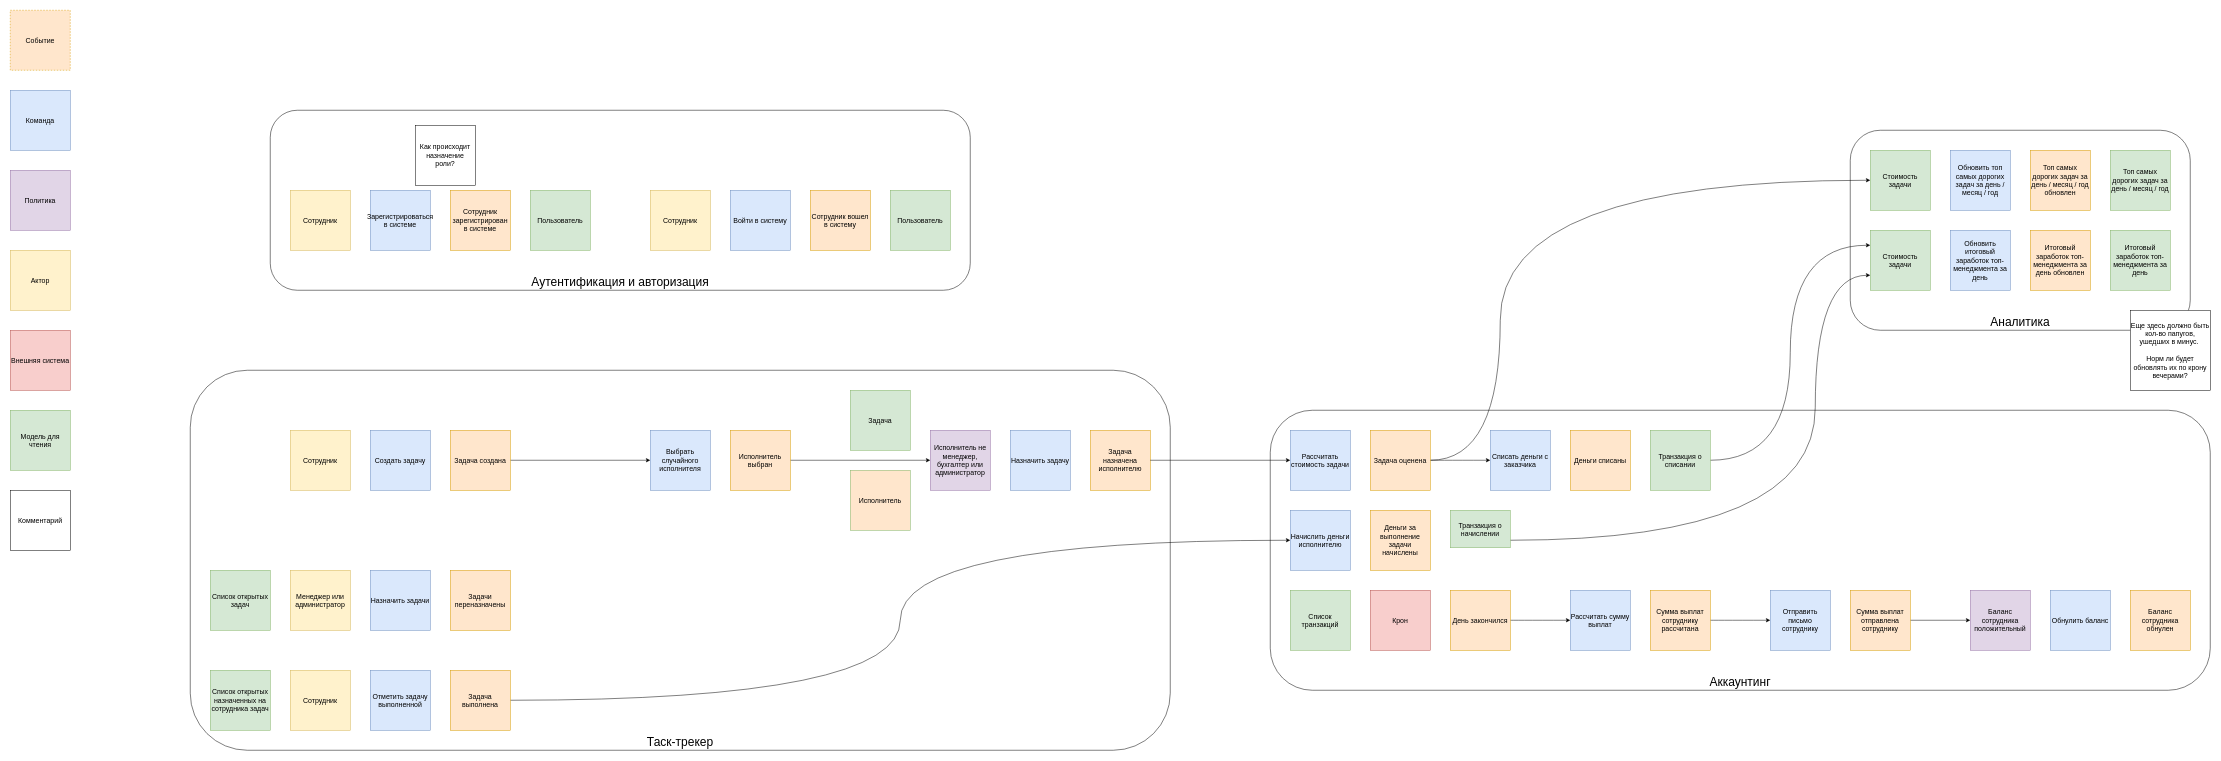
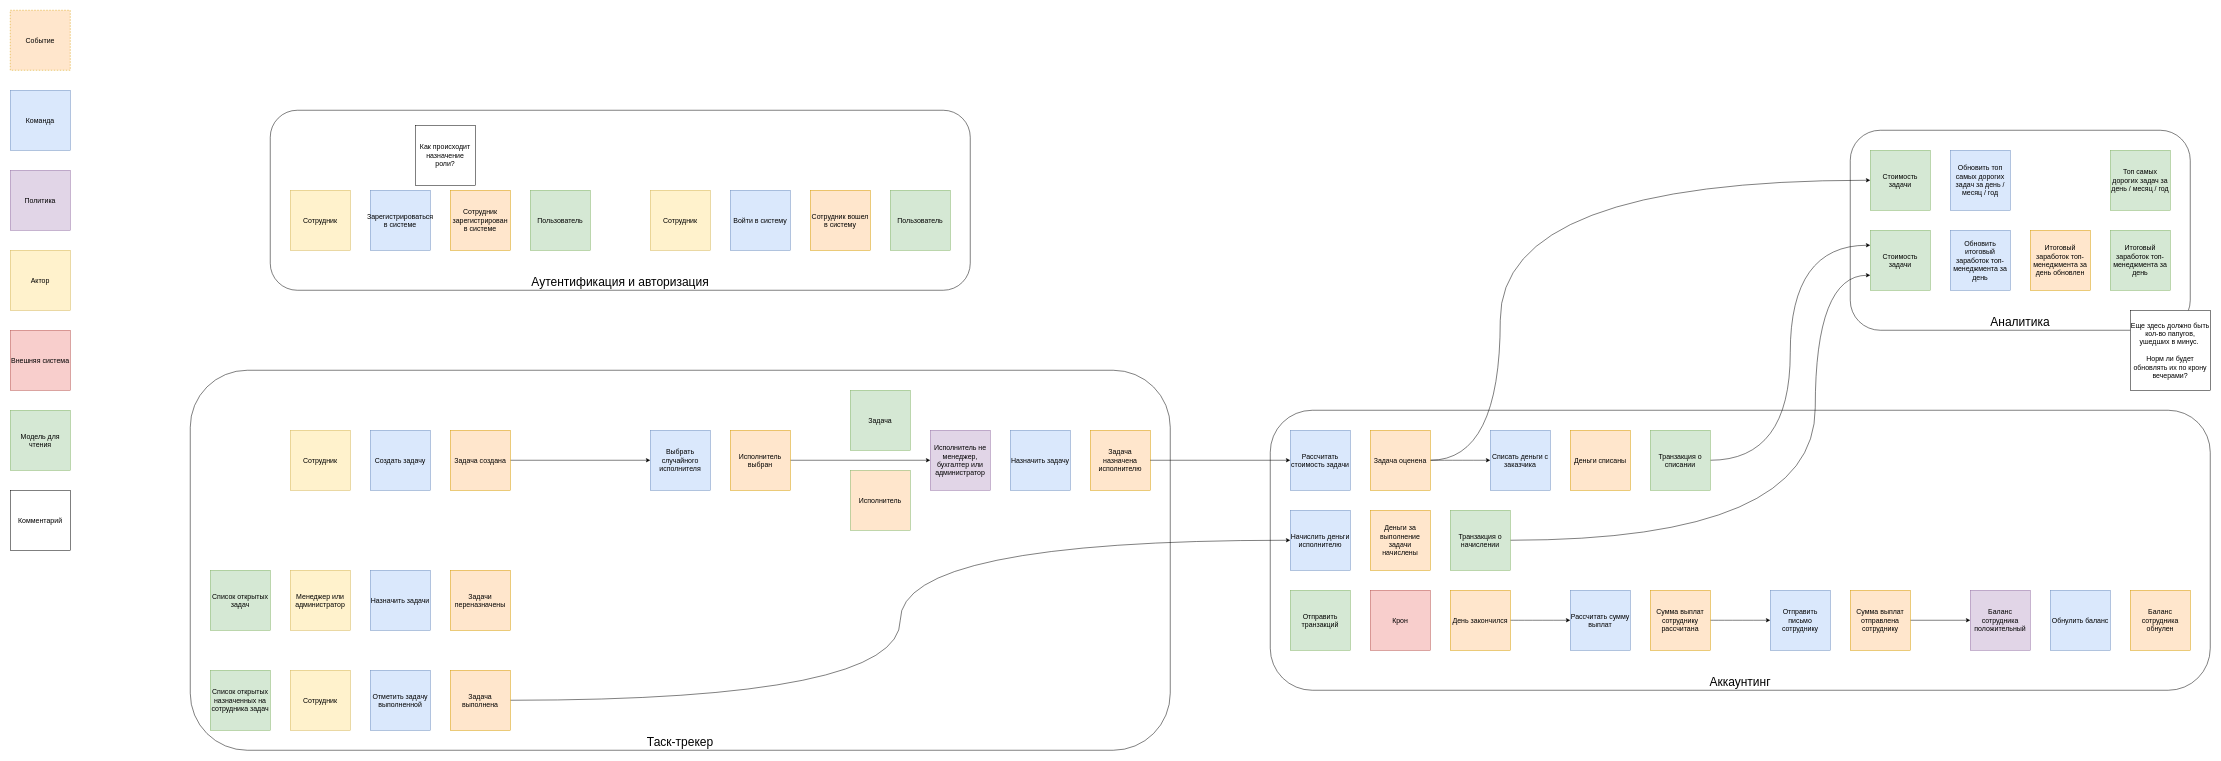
node "Топ самых дорогих задач за день / месяц / год обновлен": removed
node "Транзакция о начислении": size 60x38 -> 60x60
node "Список транзакций": label "Список транзакций" -> "Отправить транзакций"
